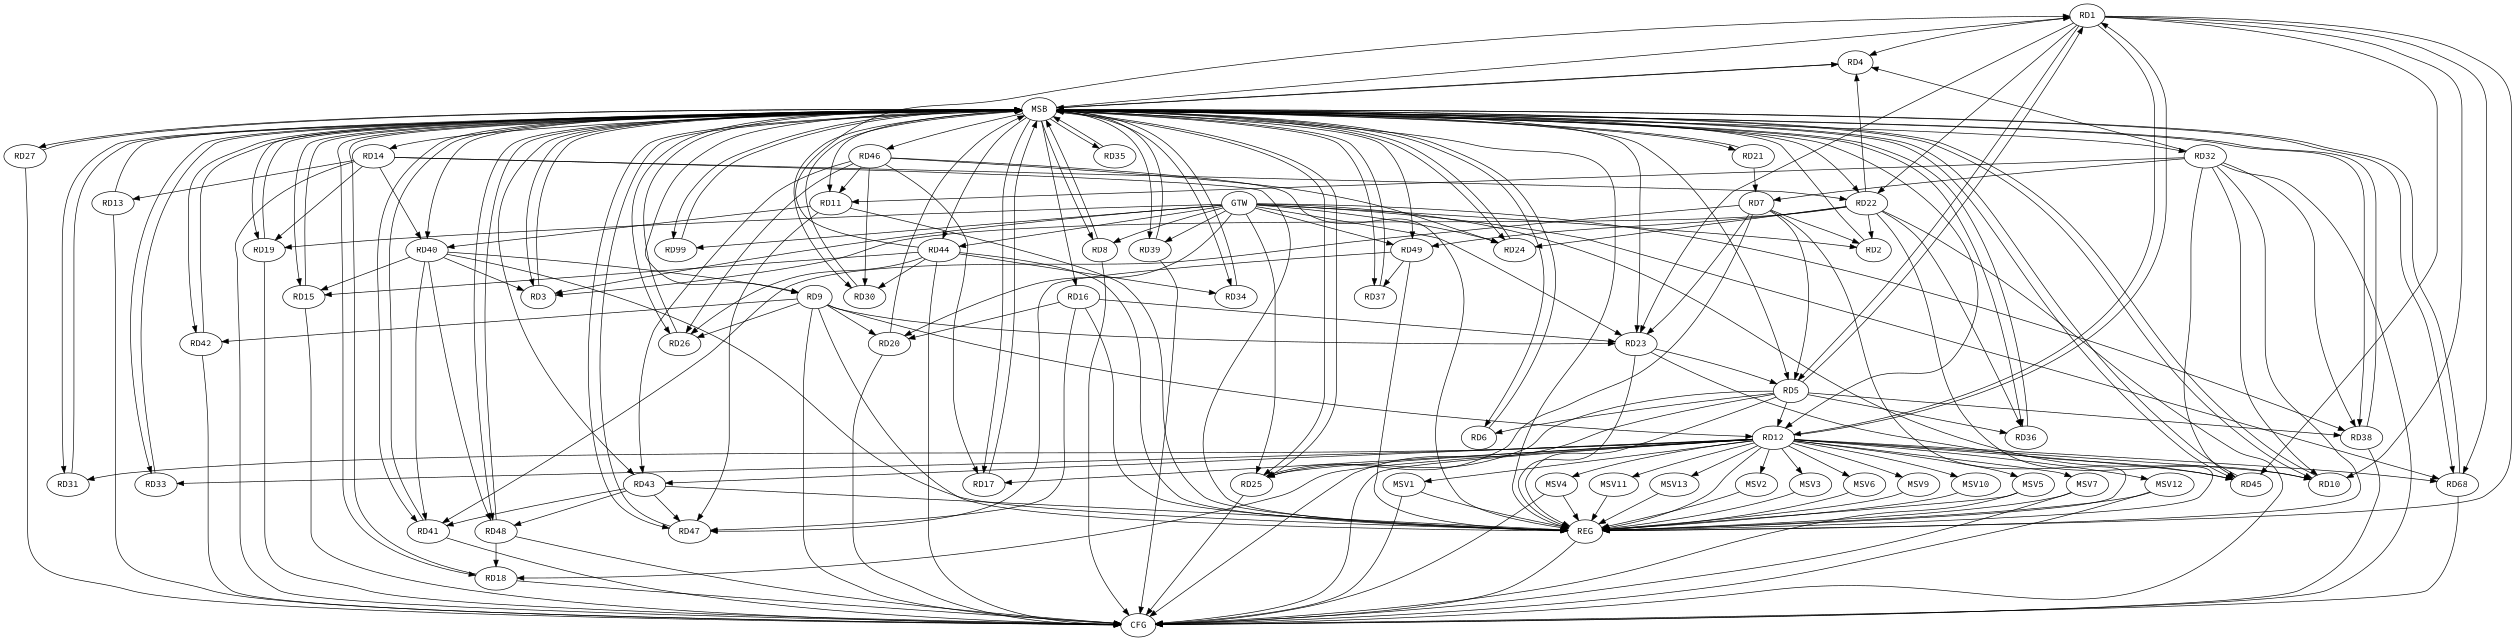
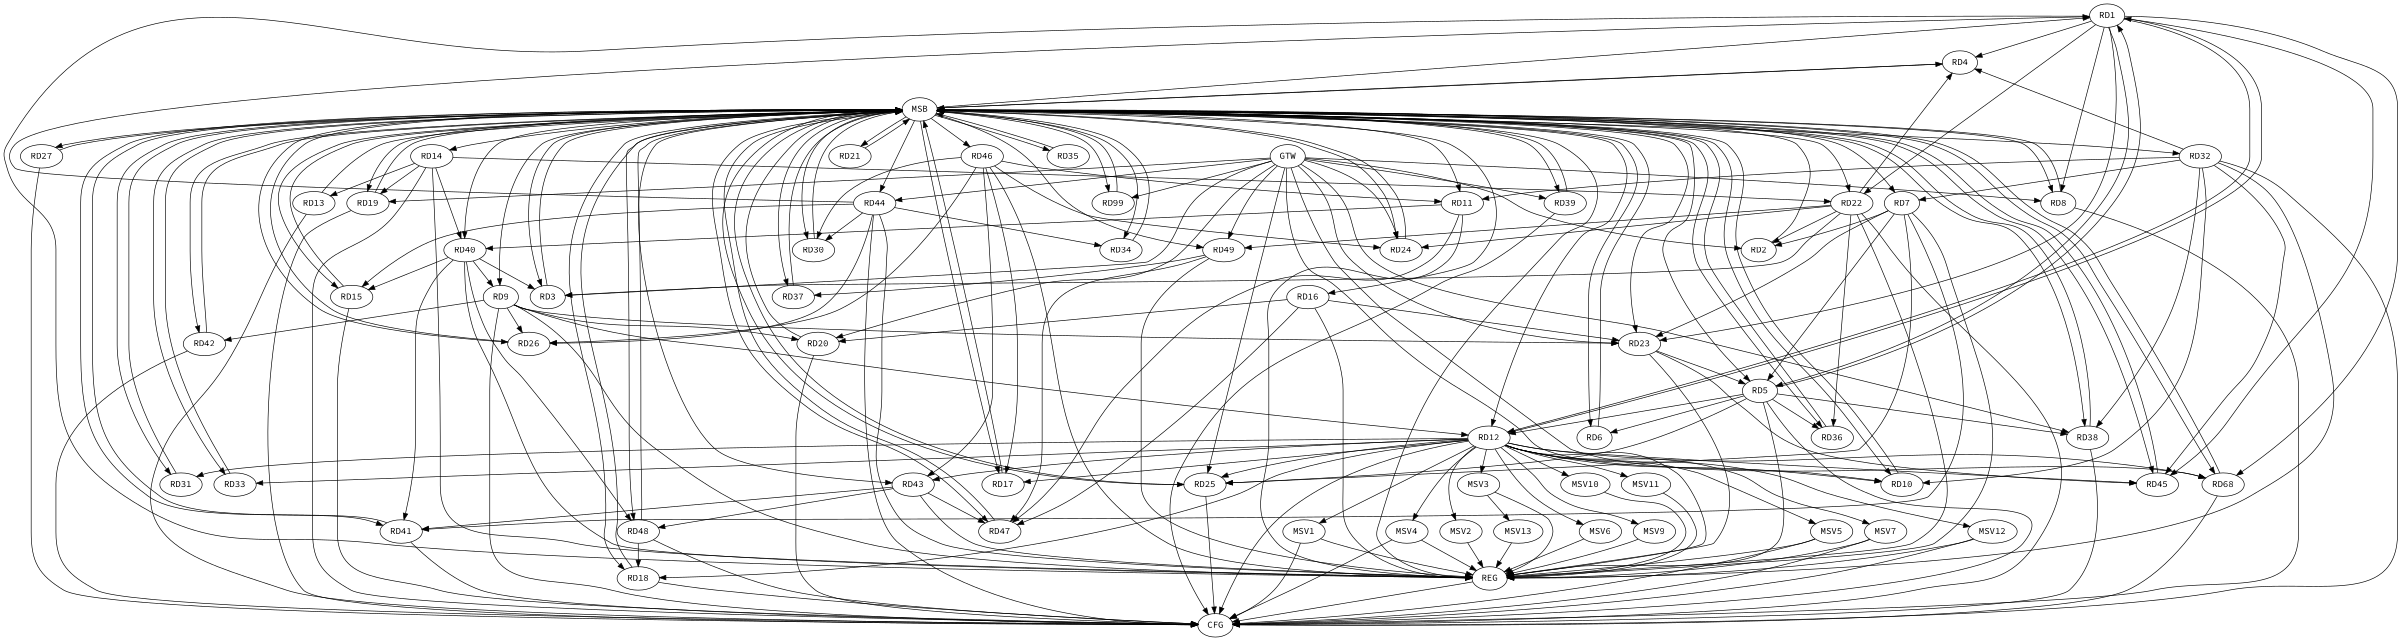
edge "RD1" -> "RD10": now "RD1" -> "RD8"
edge "RD21" -> "RD7": now "MSB" -> "RD7"
edge "RD12" -> "MSV13": now "MSV3" -> "MSV13"
